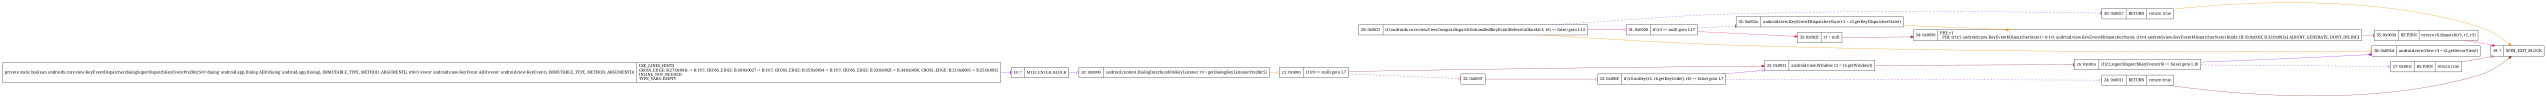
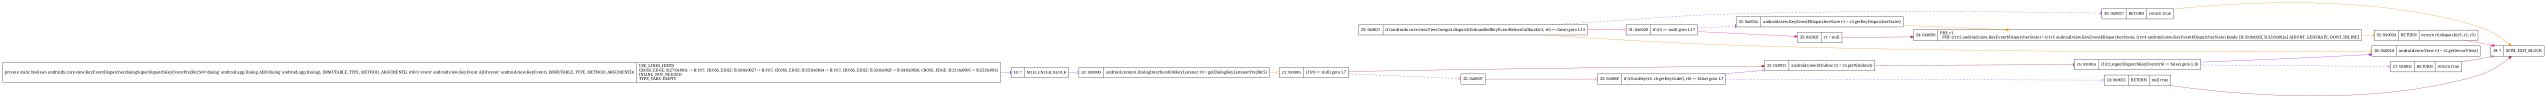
edge "34: 0x0030" -> "35: 0x0034": color deeppink -> darkorange
node "24: 0x0011": text "return true" -> "null true"
